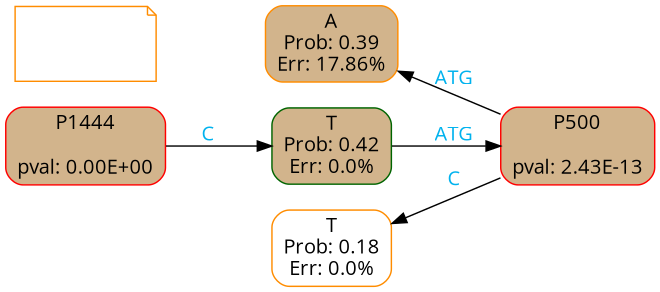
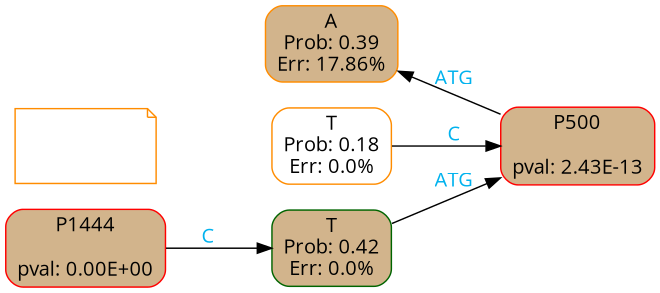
edge "P500 pval: 2.43E-13" -> "T Prob: 0.18 Err: 0.0%": reversed
